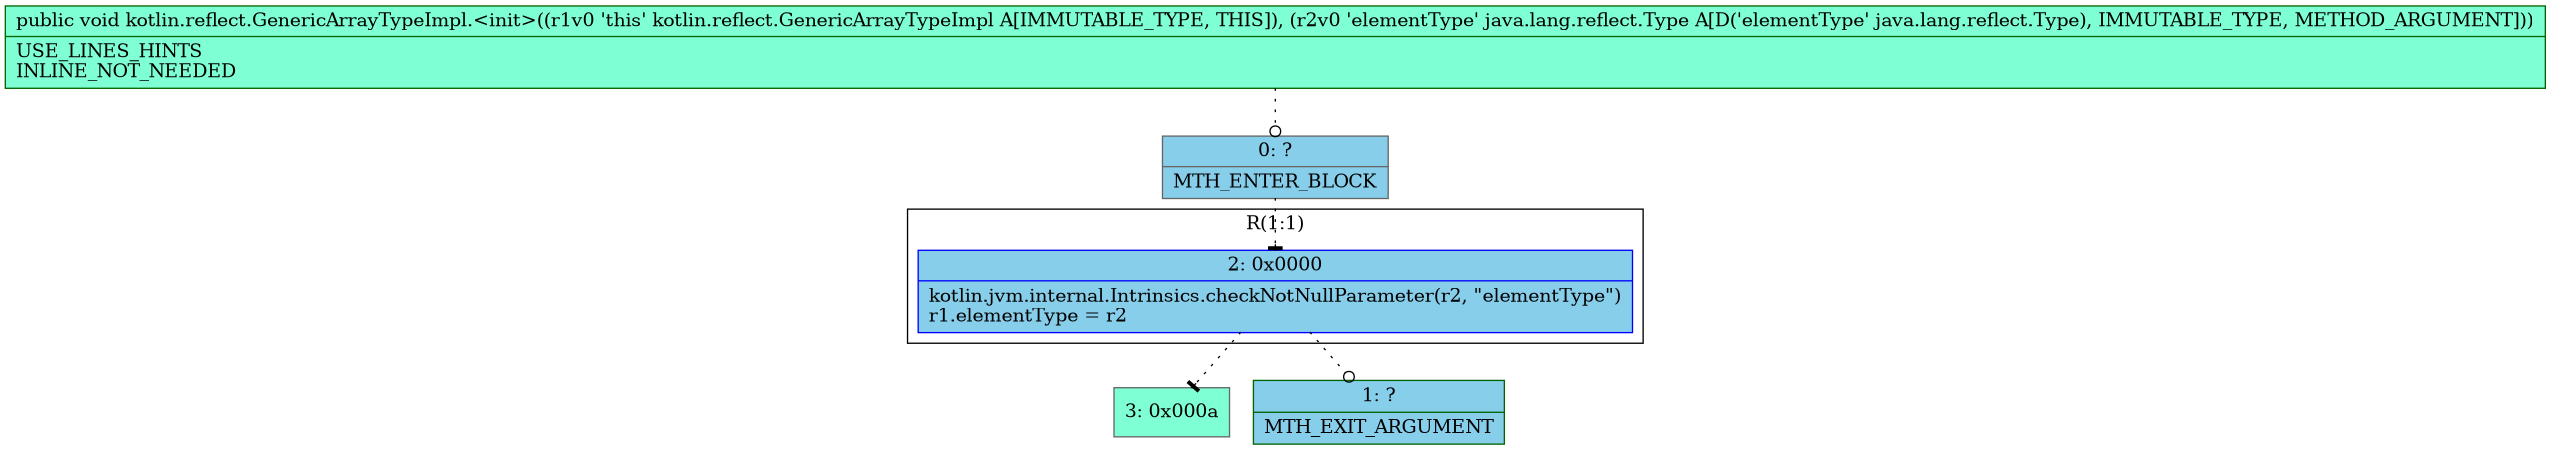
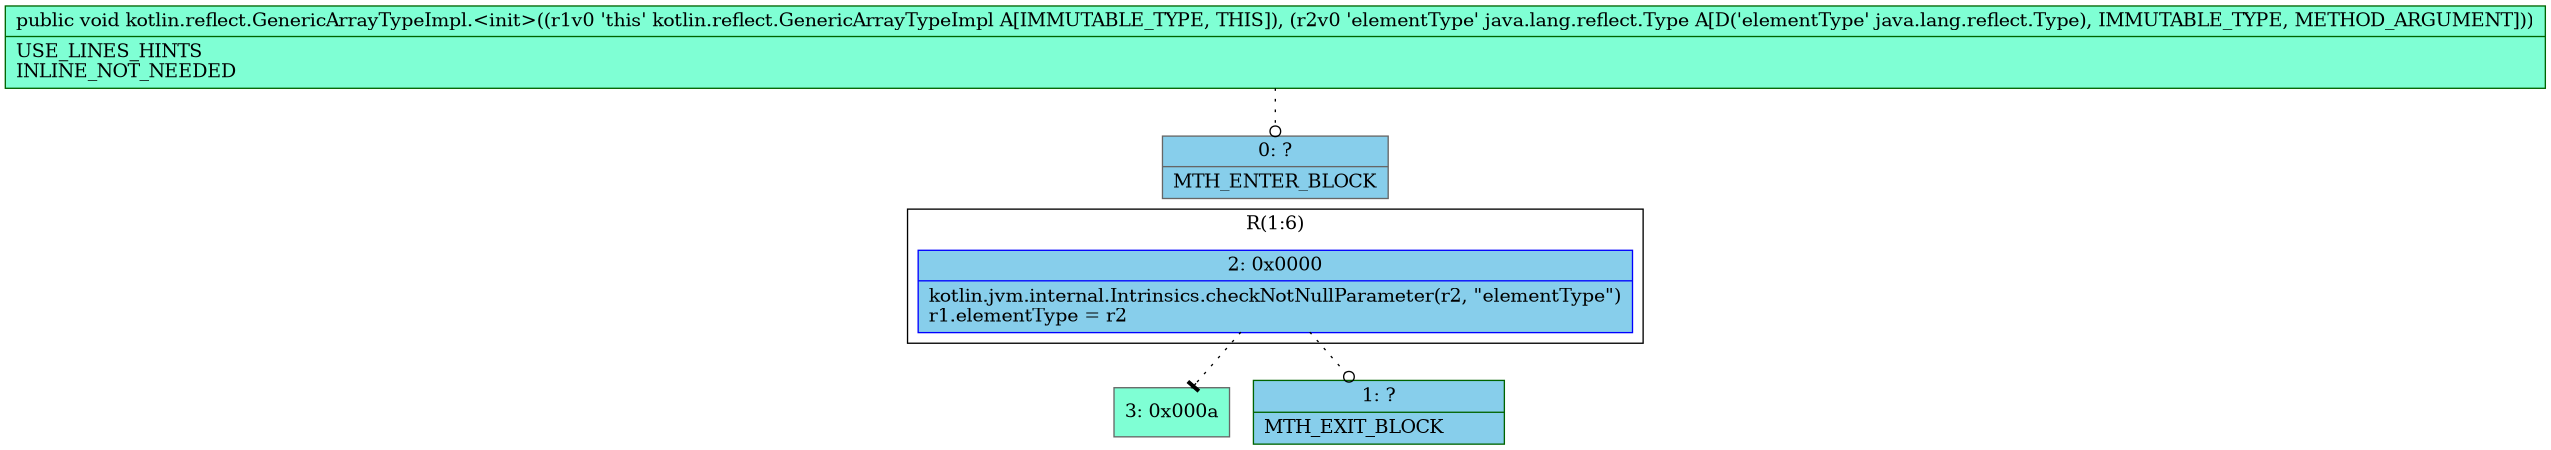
edge "0: ?" -> "2: 0x0000": removed
cluster "R(1:1)": label "R(1:1)" -> "R(1:6)"
node "1: ?": text "MTH_EXIT_ARGUMENT" -> "MTH_EXIT_BLOCK"
